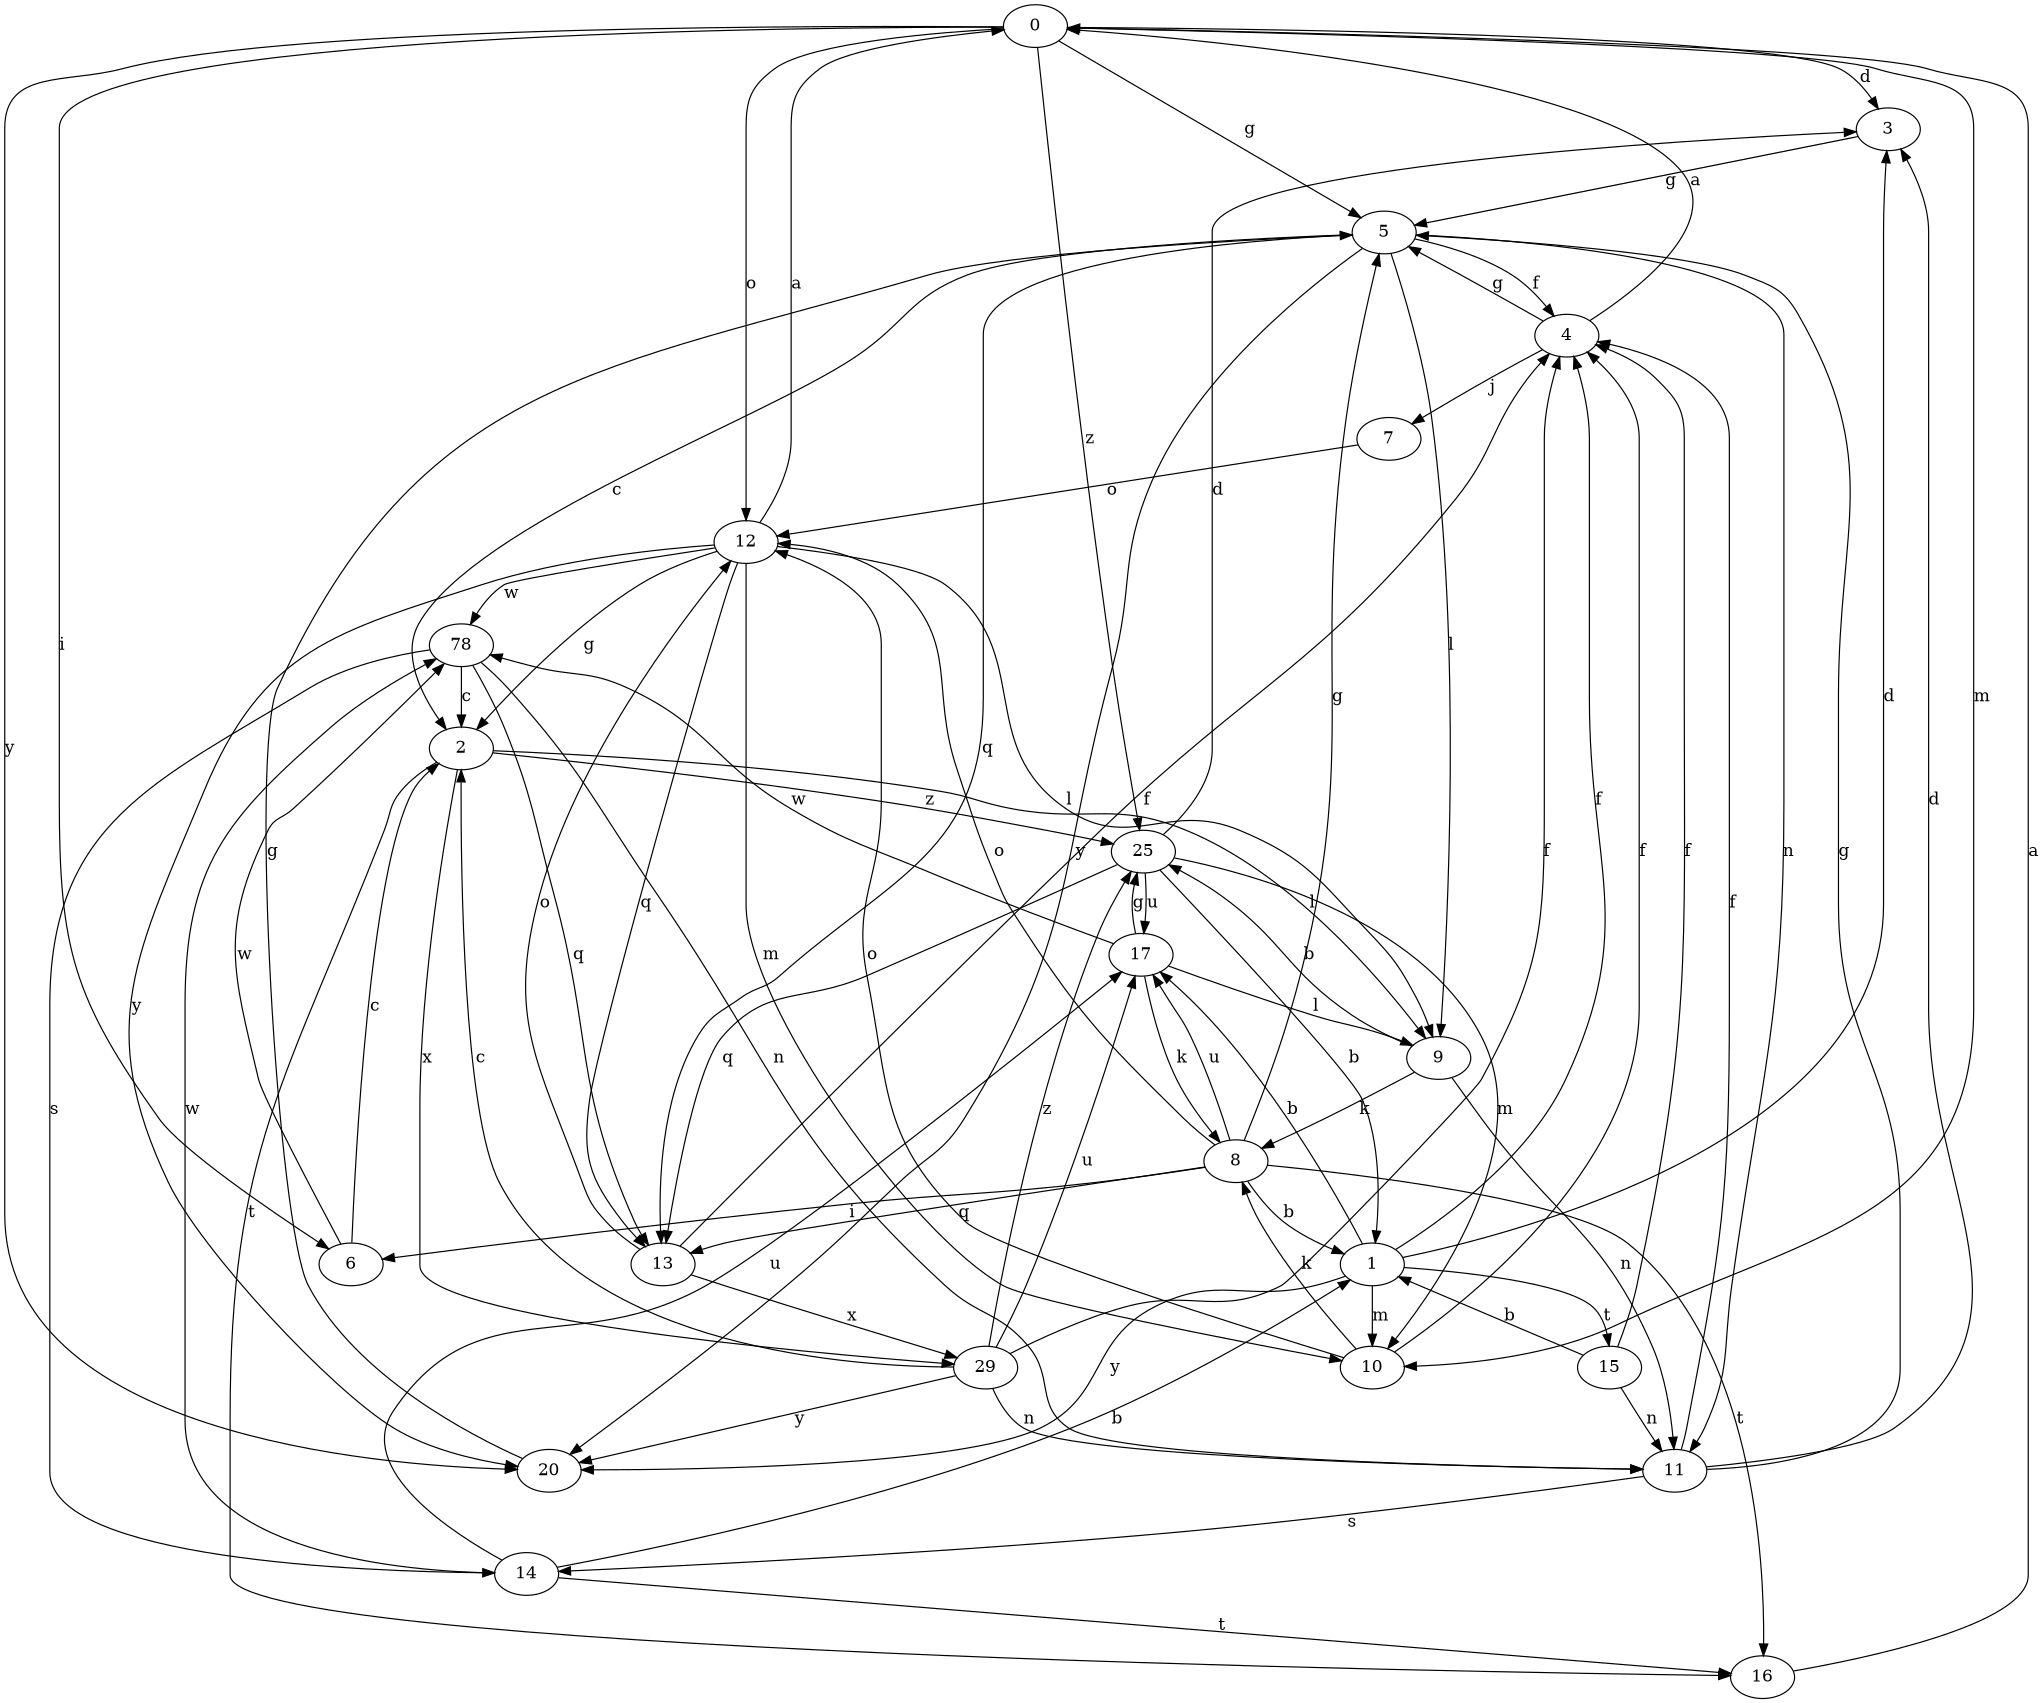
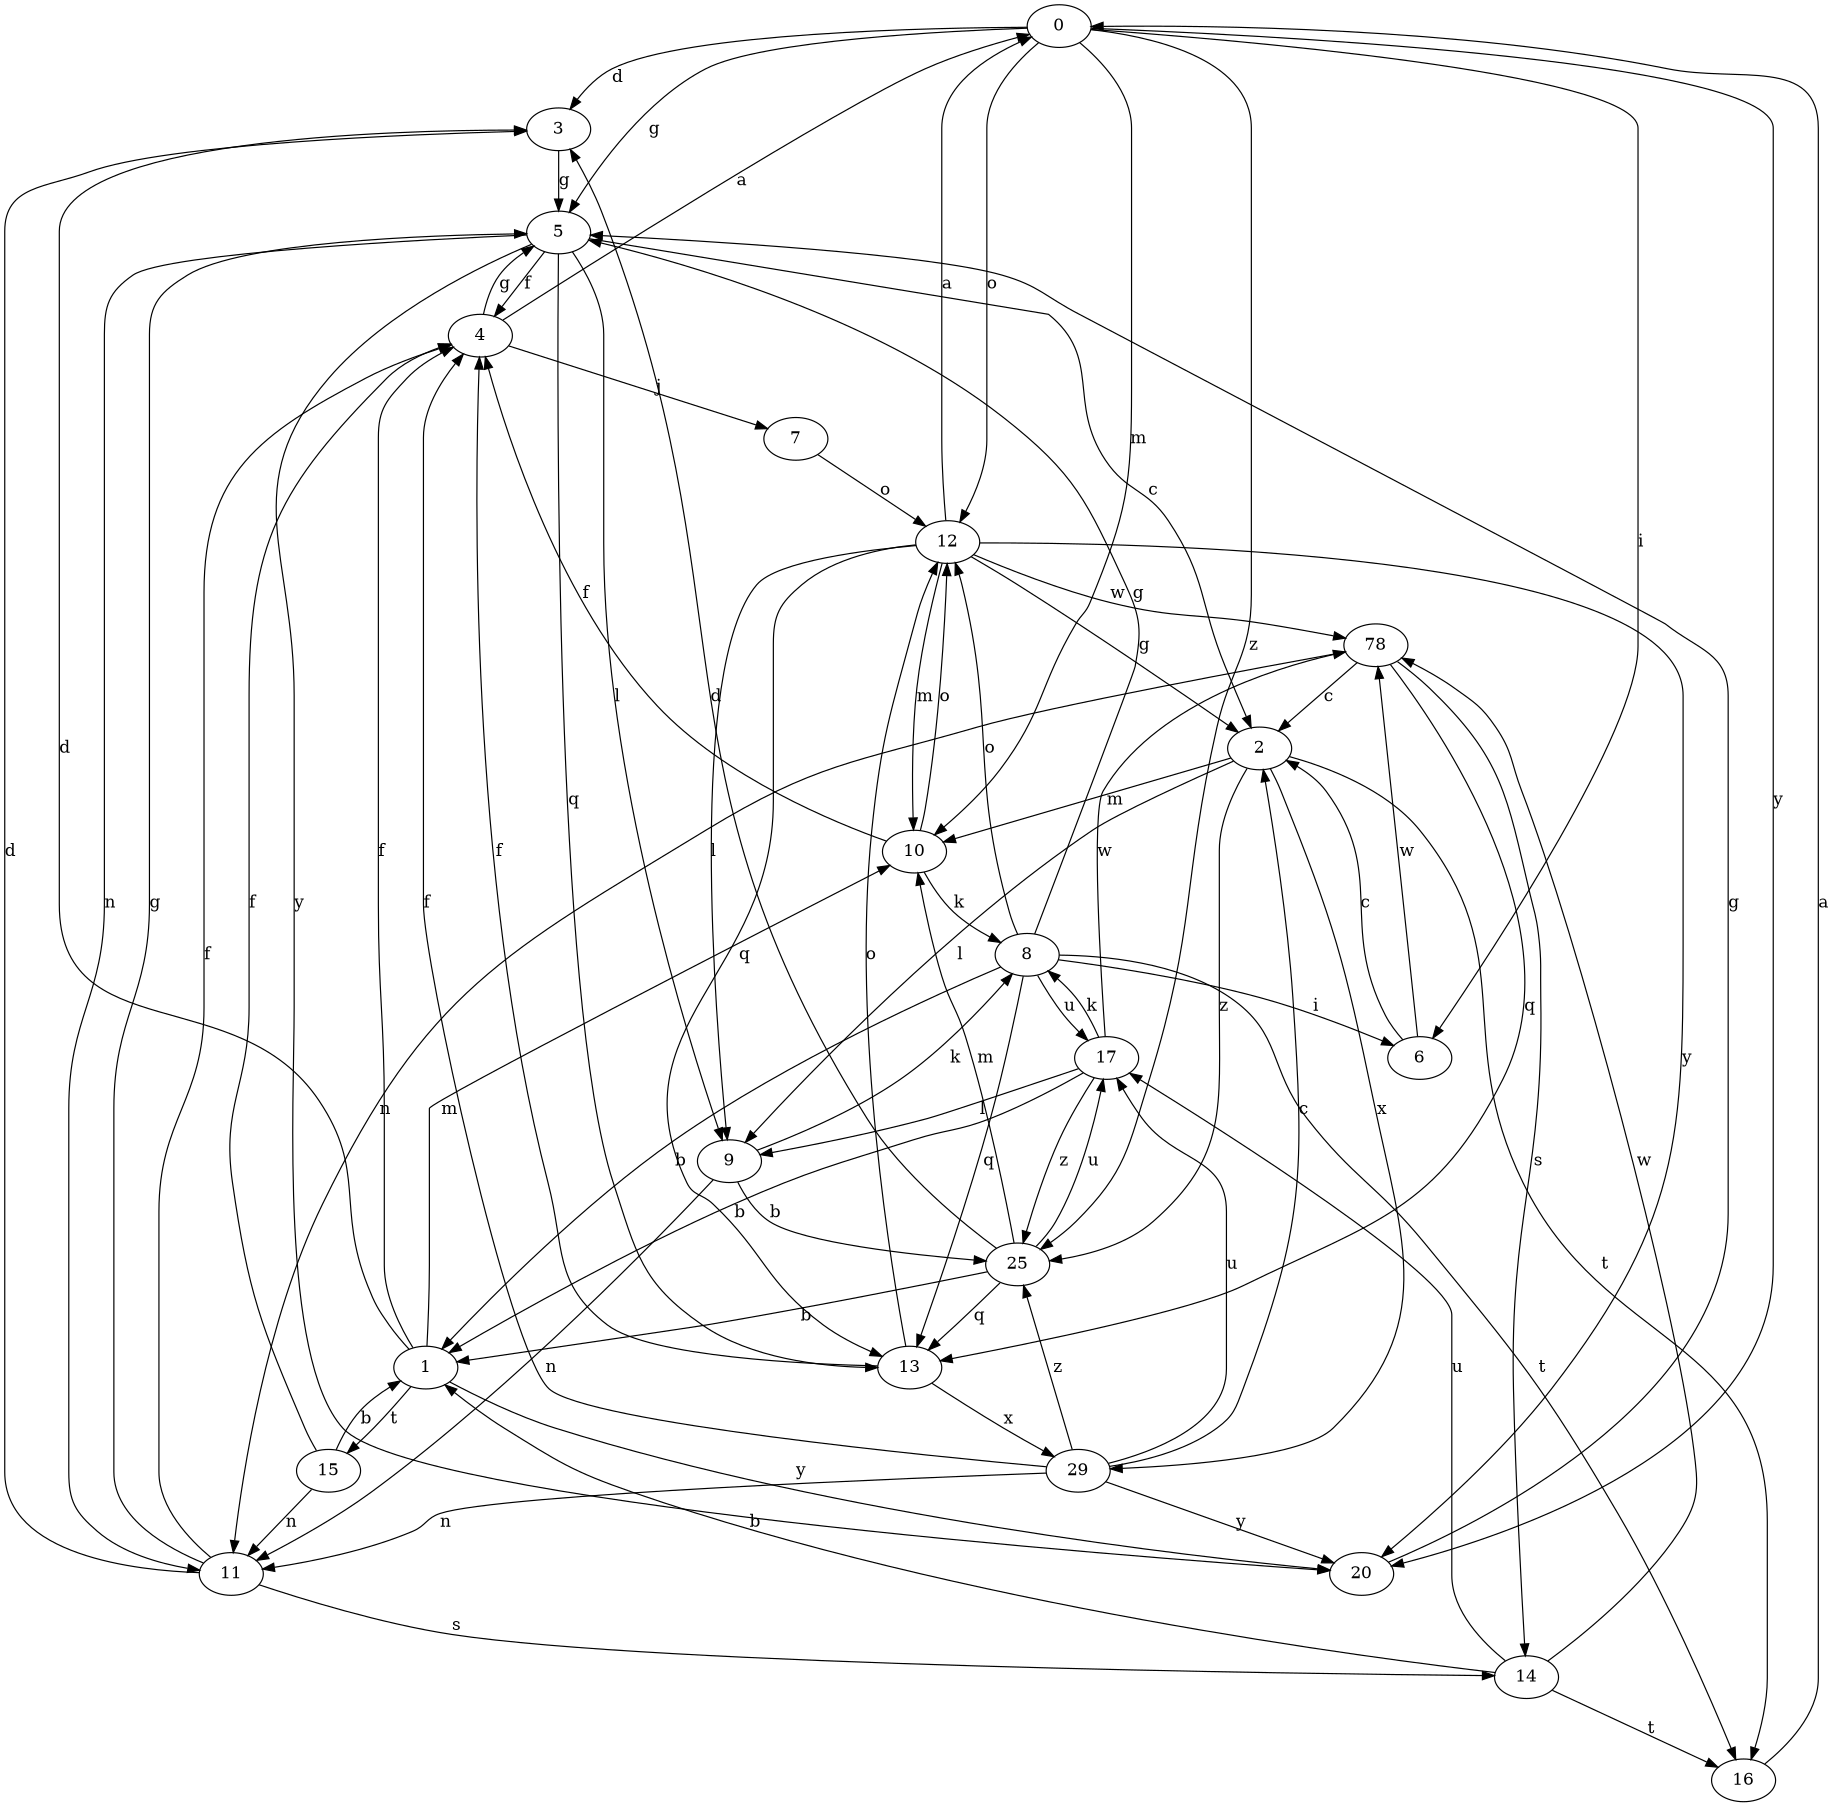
edge "2" -> "10": added, label "m"
edge "17" -> "25": label "g" -> "z"
edge "1" -> "17": reversed
